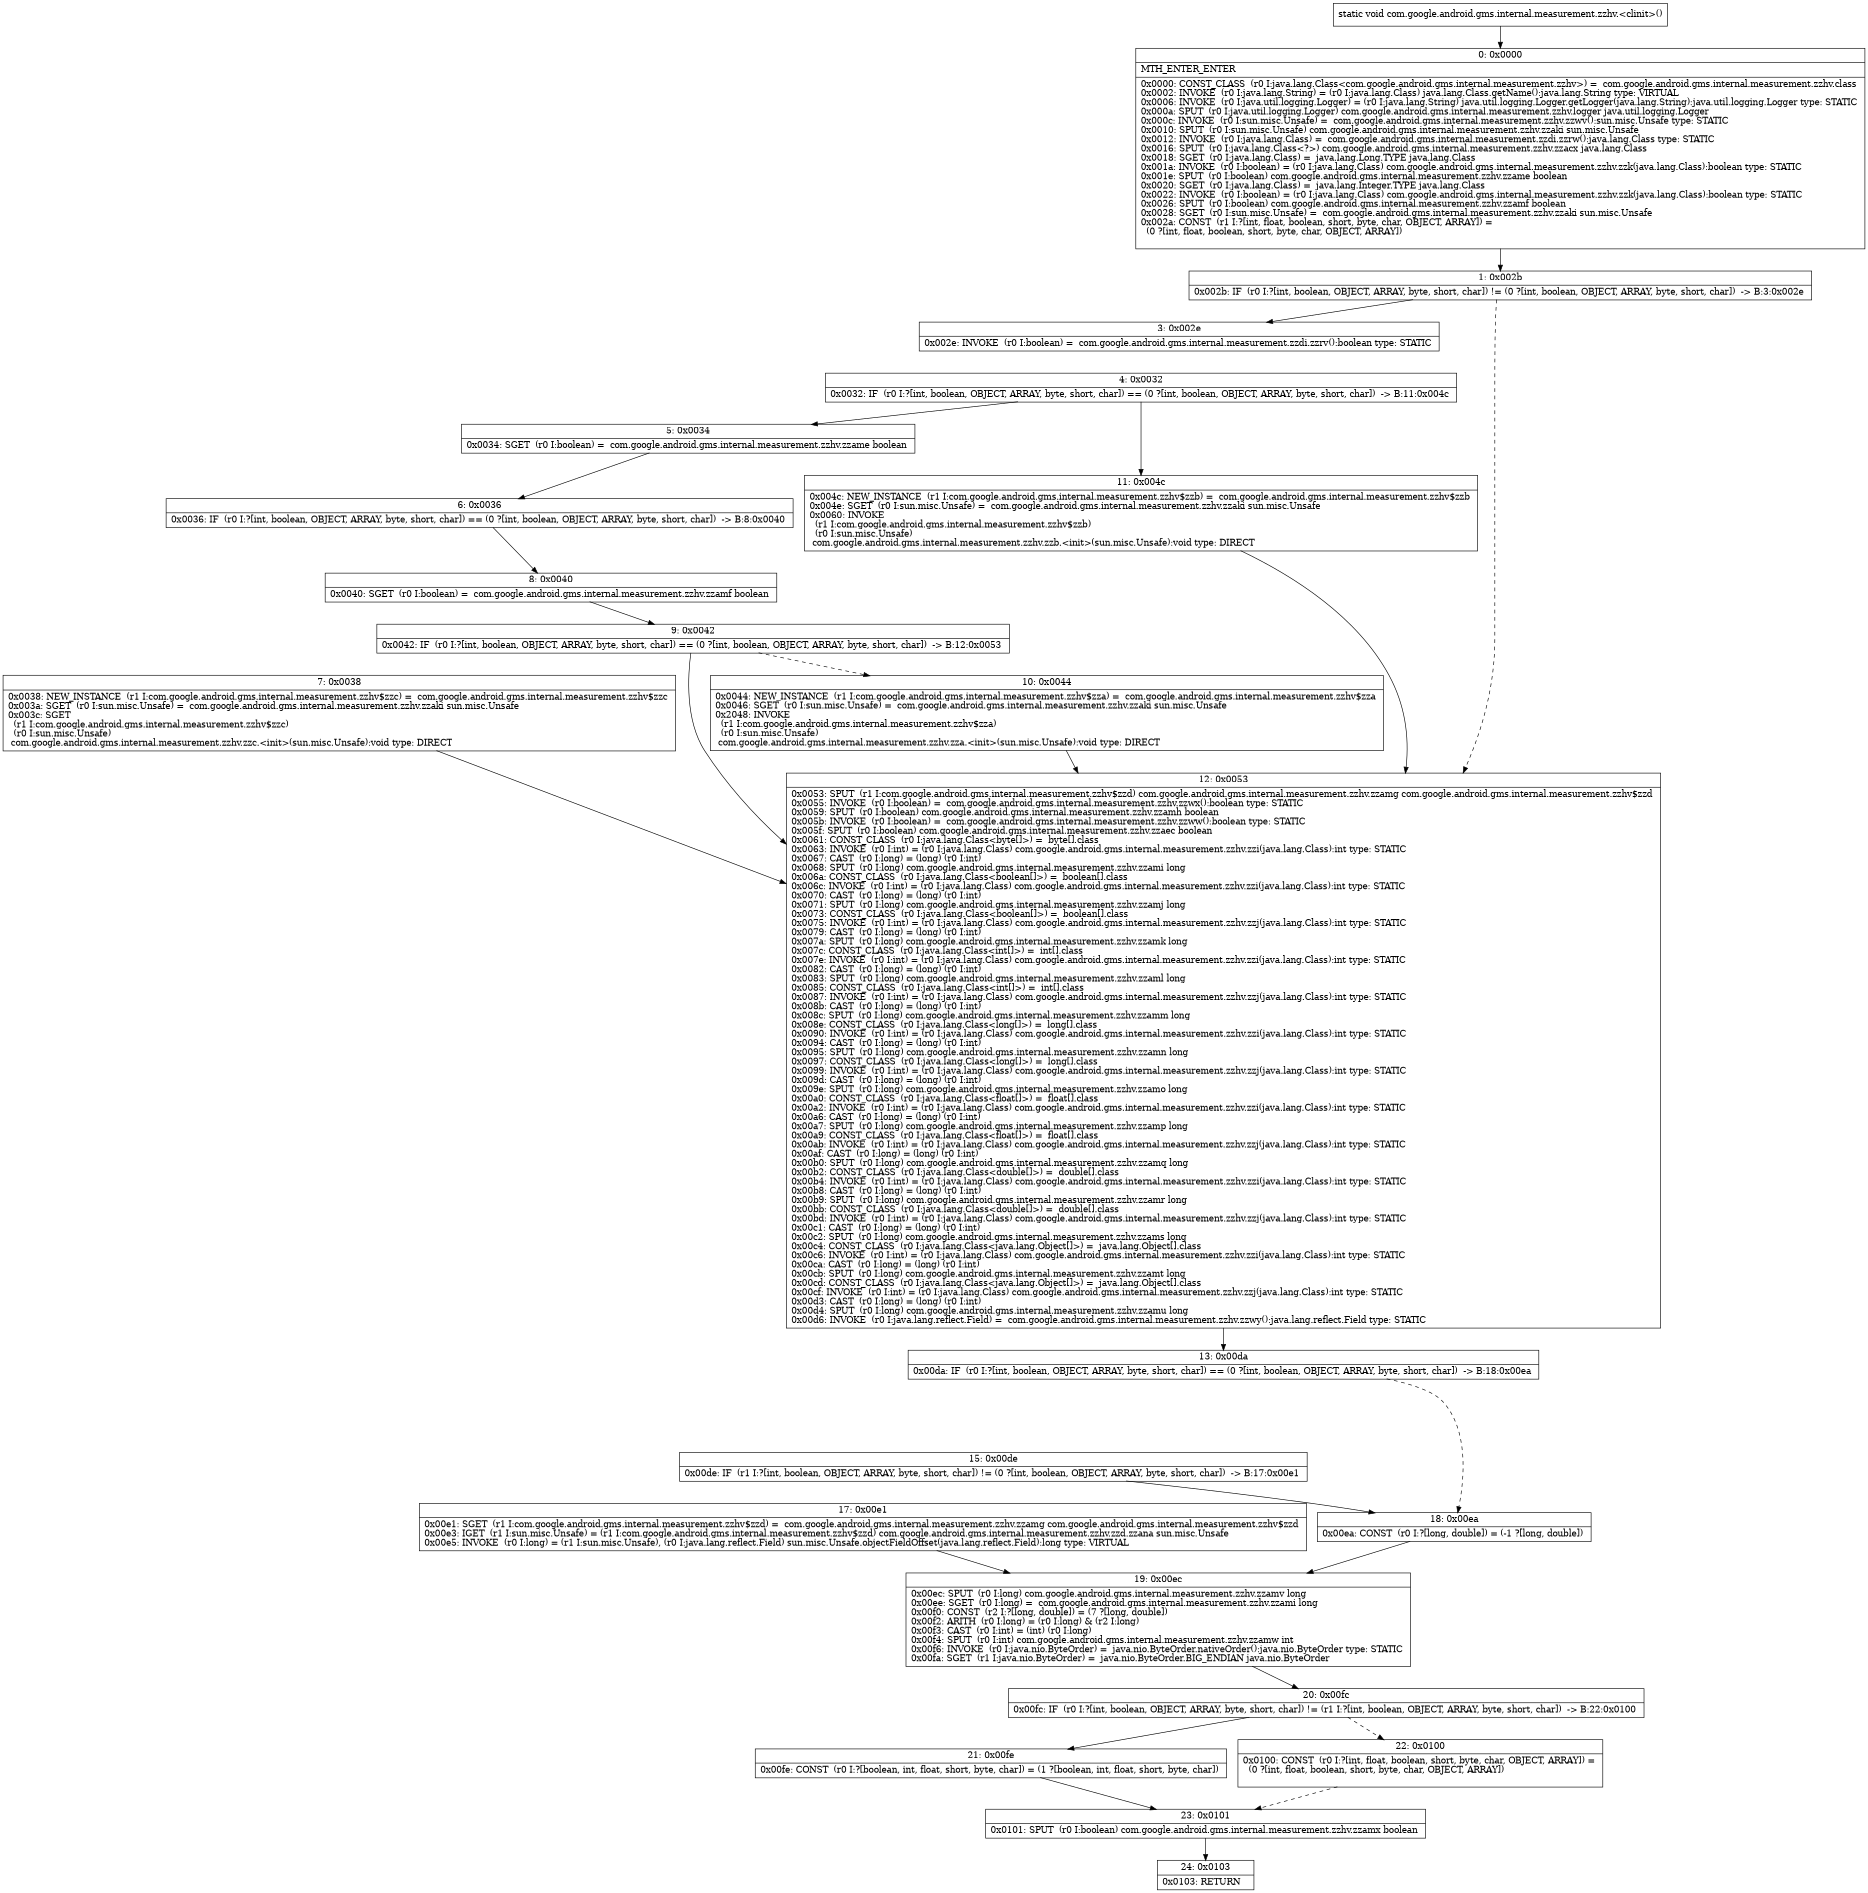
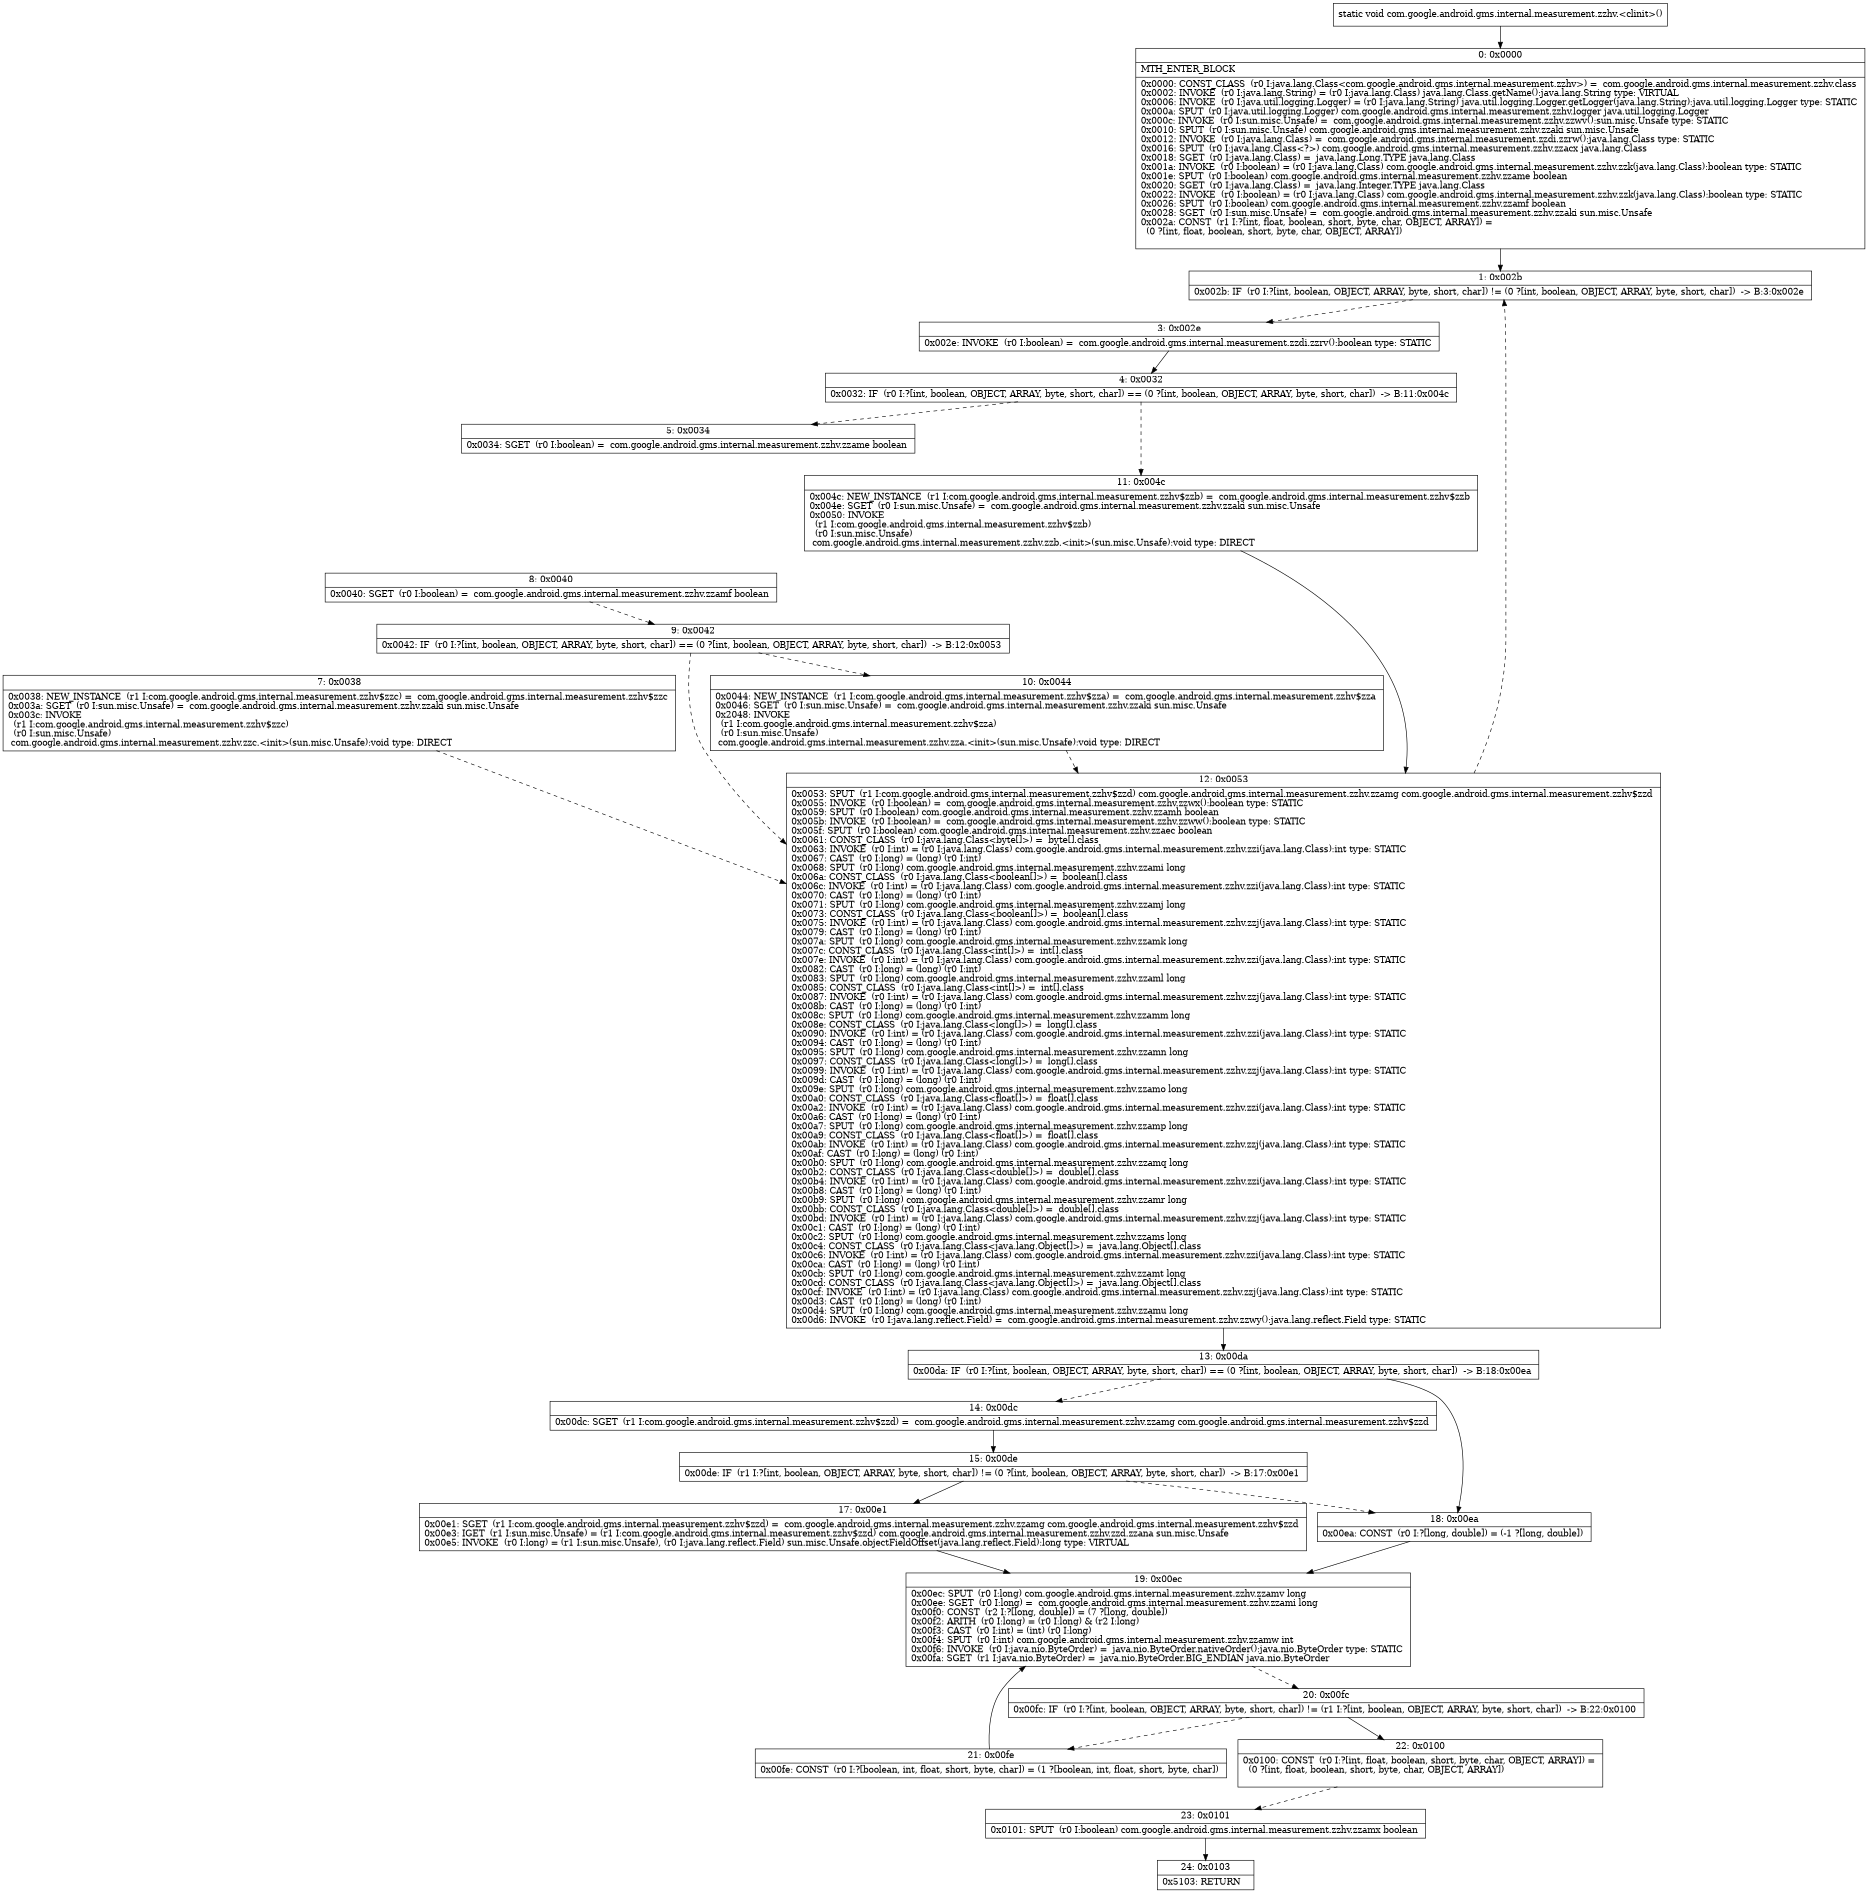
node "0: 0x0000": text "MTH_ENTER_ENTER" -> "MTH_ENTER_BLOCK"
edge "1: 0x002b" -> "3: 0x002e": style solid -> dashed
edge "3: 0x002e" -> "4: 0x0032": added
edge "4: 0x0032" -> "5: 0x0034": style solid -> dashed
edge "4: 0x0032" -> "11: 0x004c": style solid -> dashed
node "6: 0x0036": removed
node "11: 0x004c": text "0x0060: INVOKE" -> "0x0050: INVOKE"
edge "1: 0x002b" -> "12: 0x0053": reversed
edge "8: 0x0040" -> "9: 0x0042": style solid -> dashed
node "7: 0x0038": text "0x003c: SGET" -> "0x003c: INVOKE"
edge "9: 0x0042" -> "12: 0x0053": style solid -> dashed
edge "10: 0x0044" -> "12: 0x0053": style solid -> dashed
edge "7: 0x0038" -> "12: 0x0053": style solid -> dashed
node "14: 0x00dc": added
edge "13: 0x00da" -> "18: 0x00ea": style dashed -> solid
edge "15: 0x00de" -> "17: 0x00e1": added
edge "15: 0x00de" -> "18: 0x00ea": style solid -> dashed
edge "19: 0x00ec" -> "20: 0x00fc": style solid -> dashed
edge "20: 0x00fc" -> "22: 0x0100": style dashed -> solid
edge "20: 0x00fc" -> "21: 0x00fe": style solid -> dashed
edge "21: 0x00fe" -> "23: 0x0101": now "21: 0x00fe" -> "19: 0x00ec"
node "24: 0x0103": text "0x0103: RETURN" -> "0x5103: RETURN"
